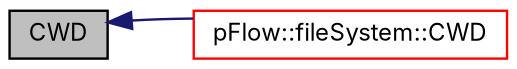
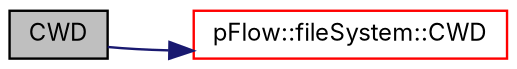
edge "pFlow::fileSystem::CWD" -> "CWD": reversed
